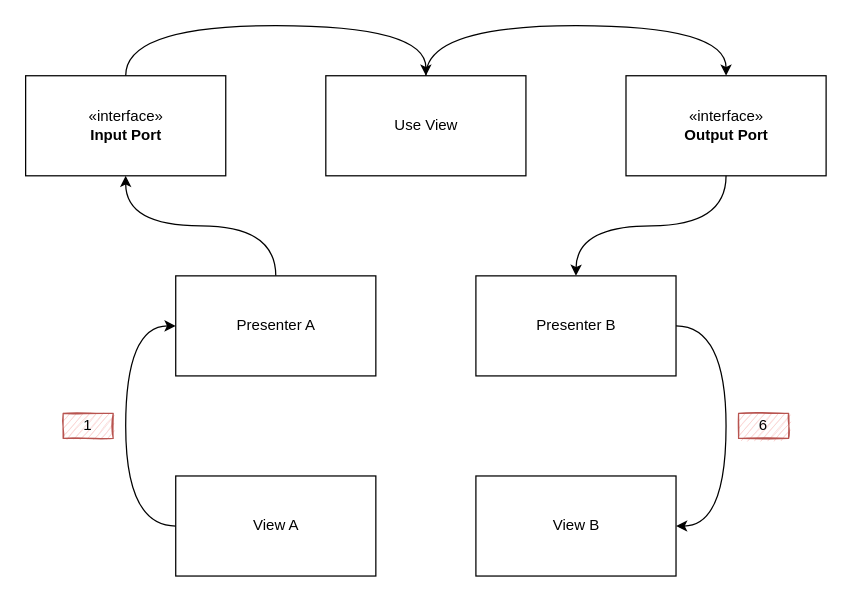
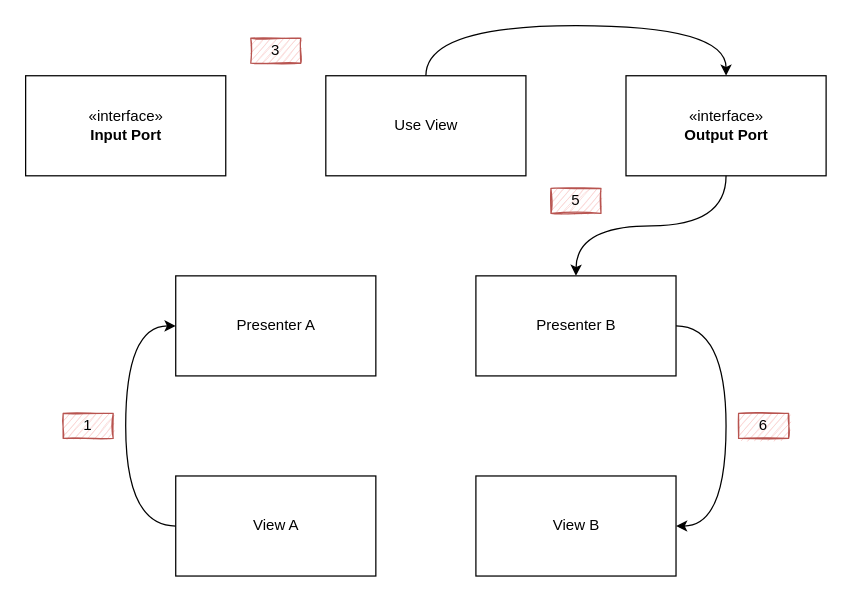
edge "«interface» Input Port" -> "Use View": removed
node "3": added
node "5": added
edge "Presenter A" -> "«interface» Input Port": removed
